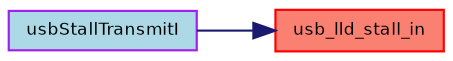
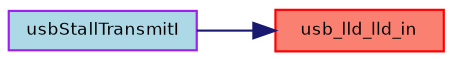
node "usb_lld_stall_in": label "usb_lld_stall_in" -> "usb_lld_lld_in"
